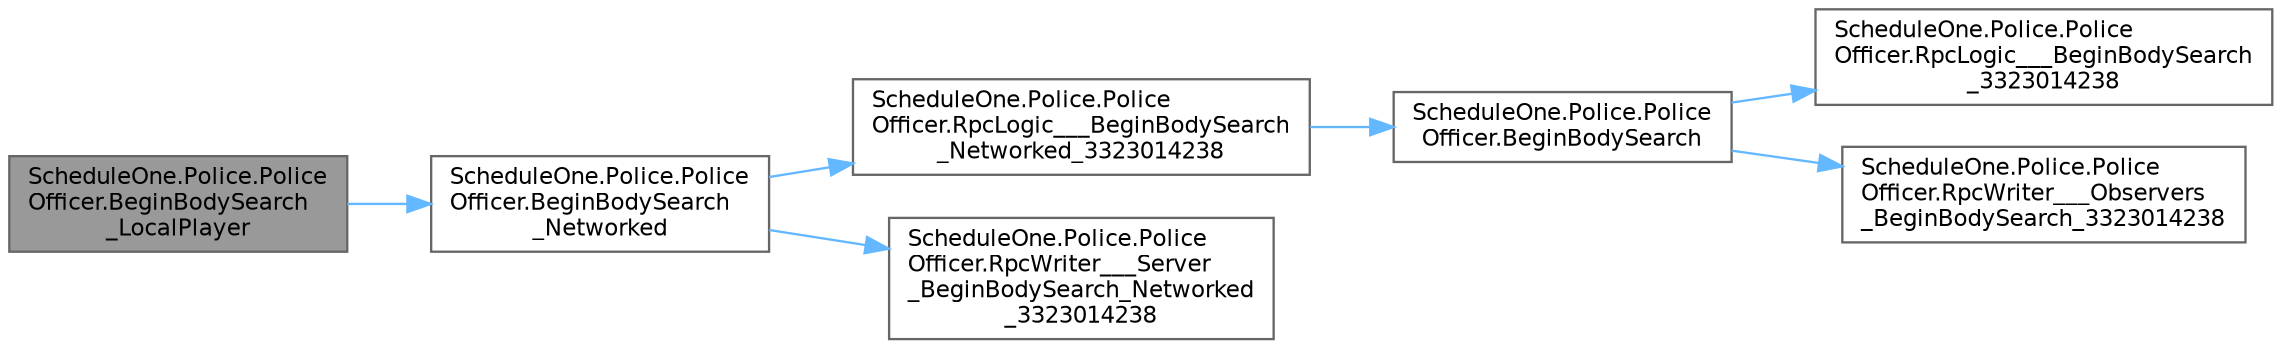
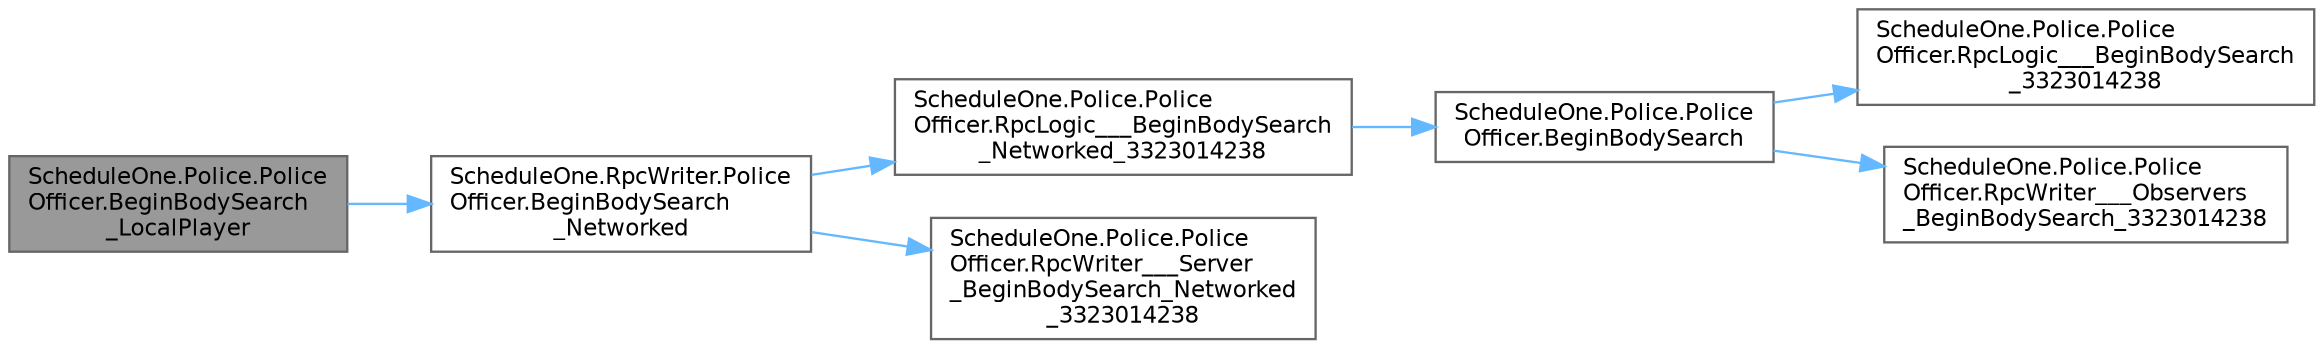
node "ScheduleOne.Police.Police Officer.BeginBodySearch _Networked": label "ScheduleOne.Police.Police Officer.BeginBodySearch _Networked" -> "ScheduleOne.RpcWriter.Police Officer.BeginBodySearch _Networked"
